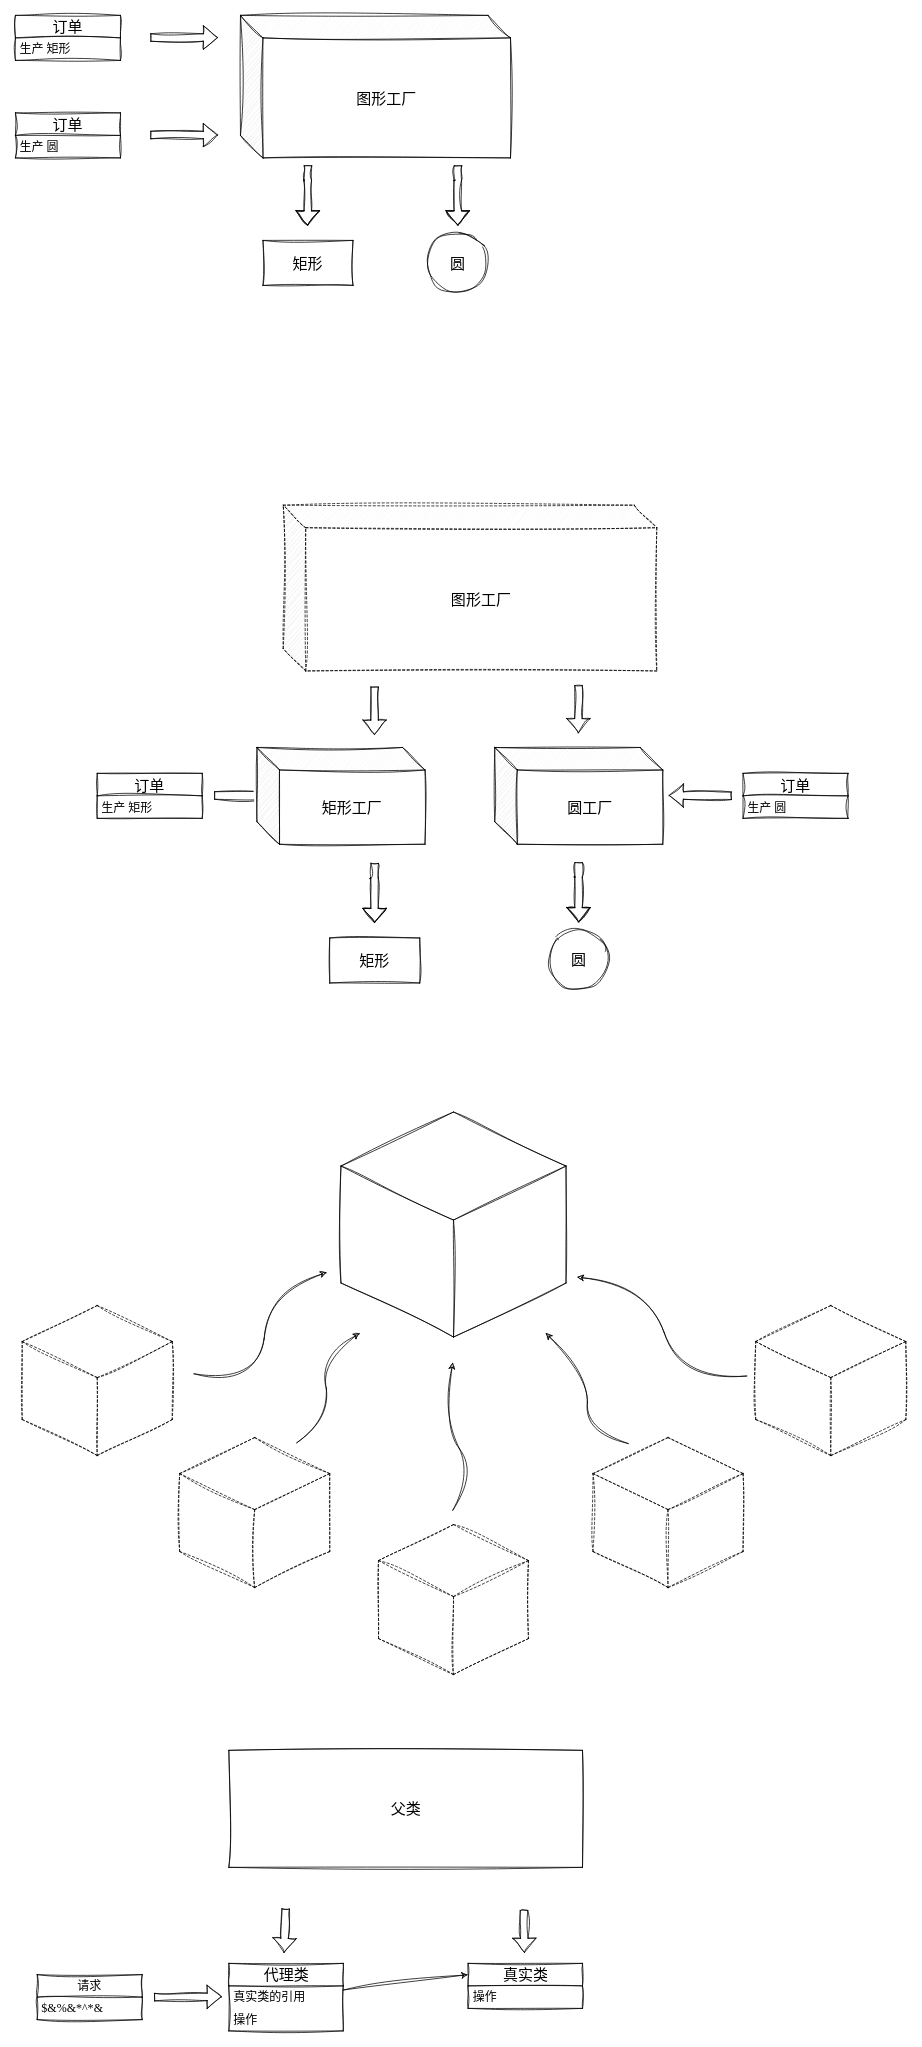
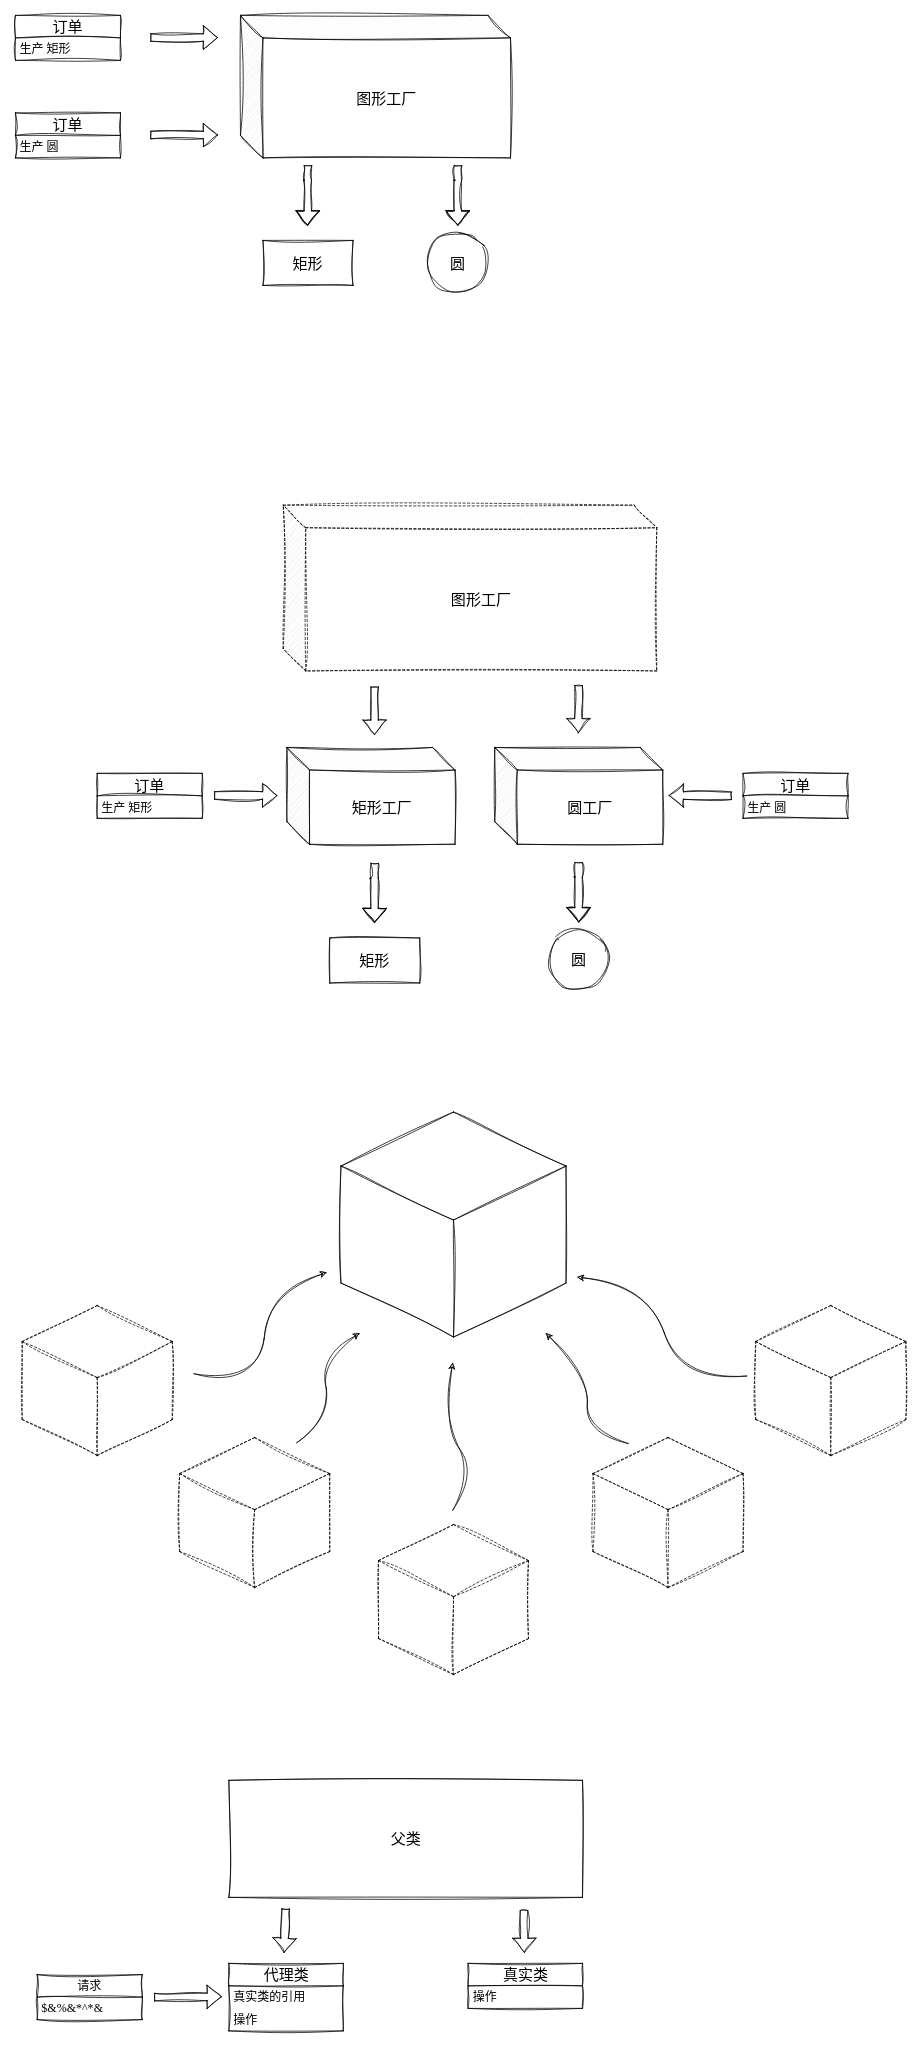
node "矩形工厂": moved (341, 796) -> (371, 796)
node "父类": moved (406, 1809) -> (406, 1839)
edge "真实类的引用" -> "真实类": removed
